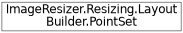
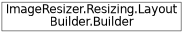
node "ImageResizer.Resizing.Layout Builder.PointSet": label "ImageResizer.Resizing.Layout Builder.PointSet" -> "ImageResizer.Resizing.Layout Builder.Builder"
